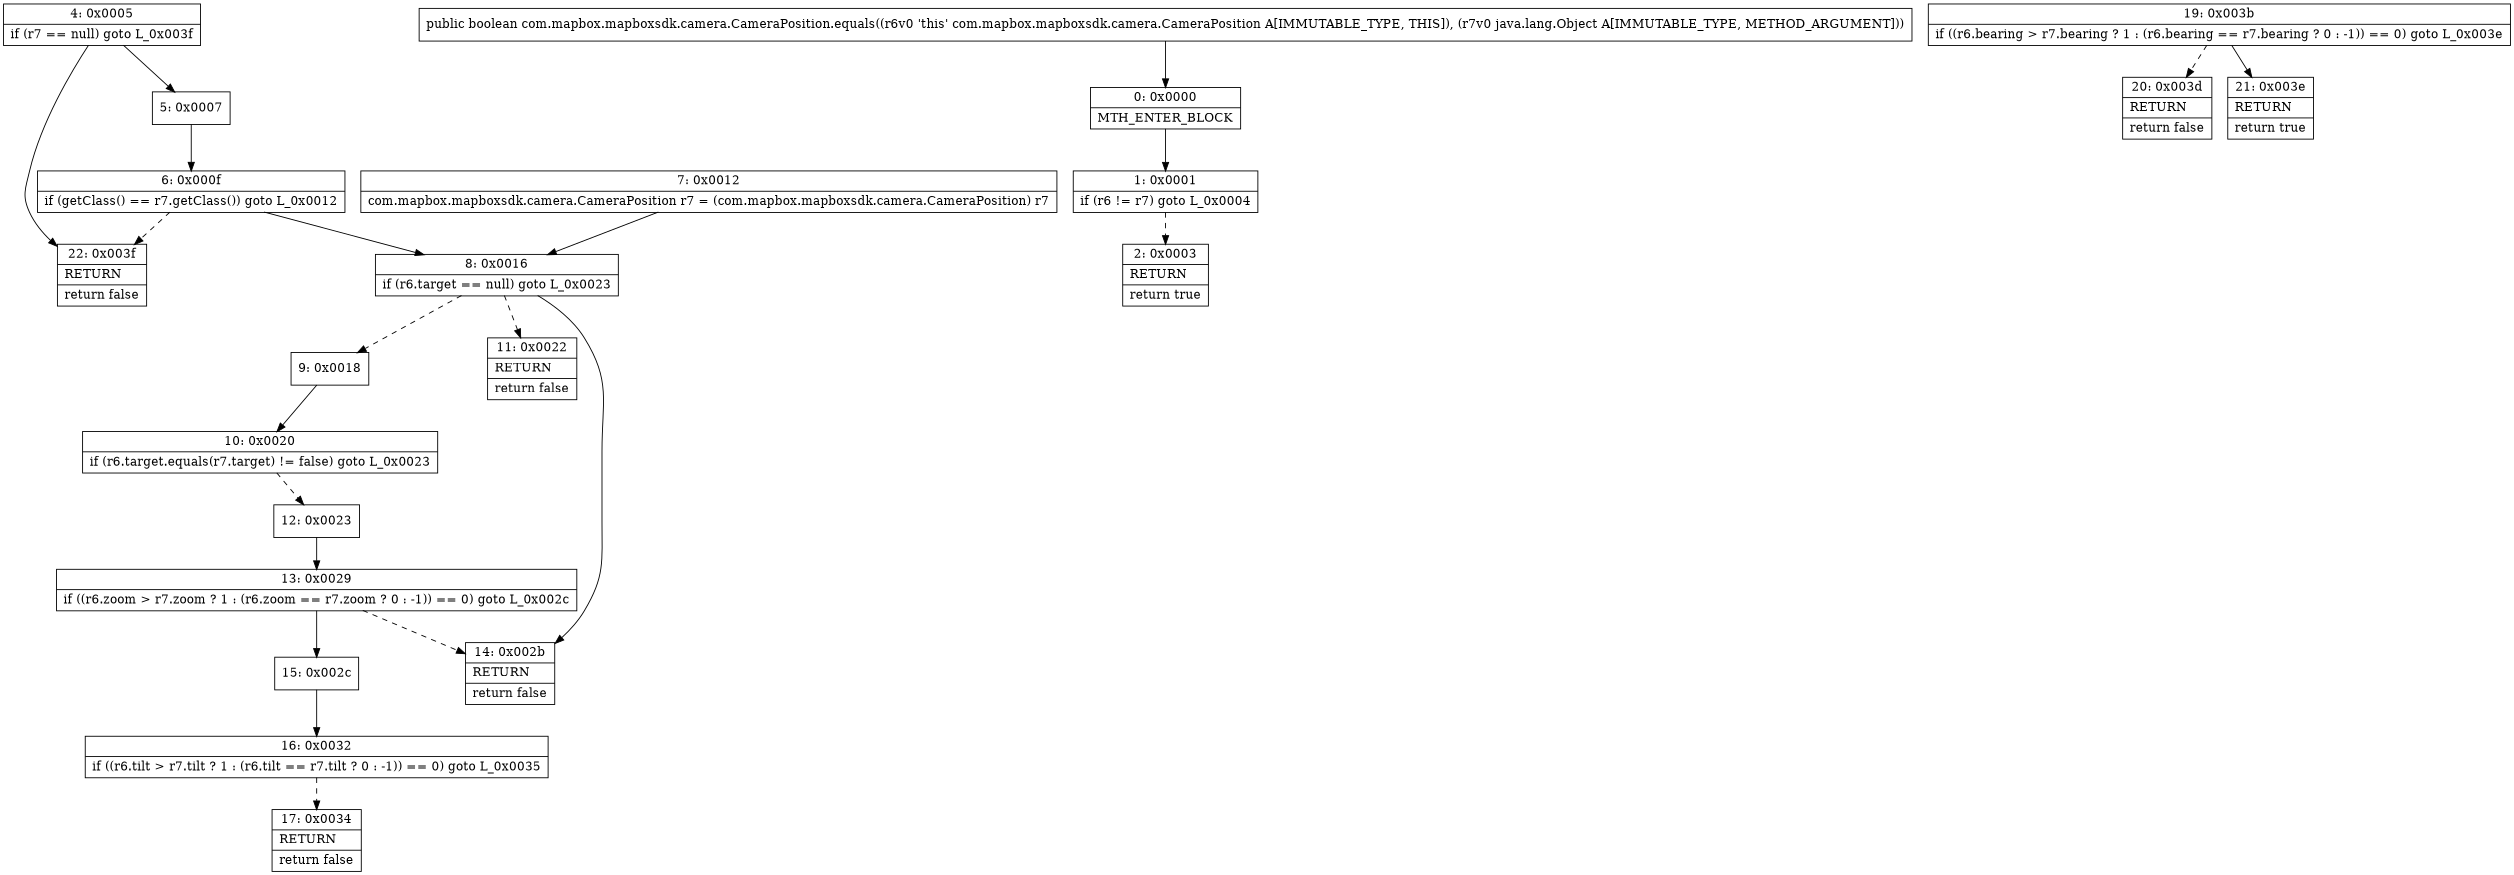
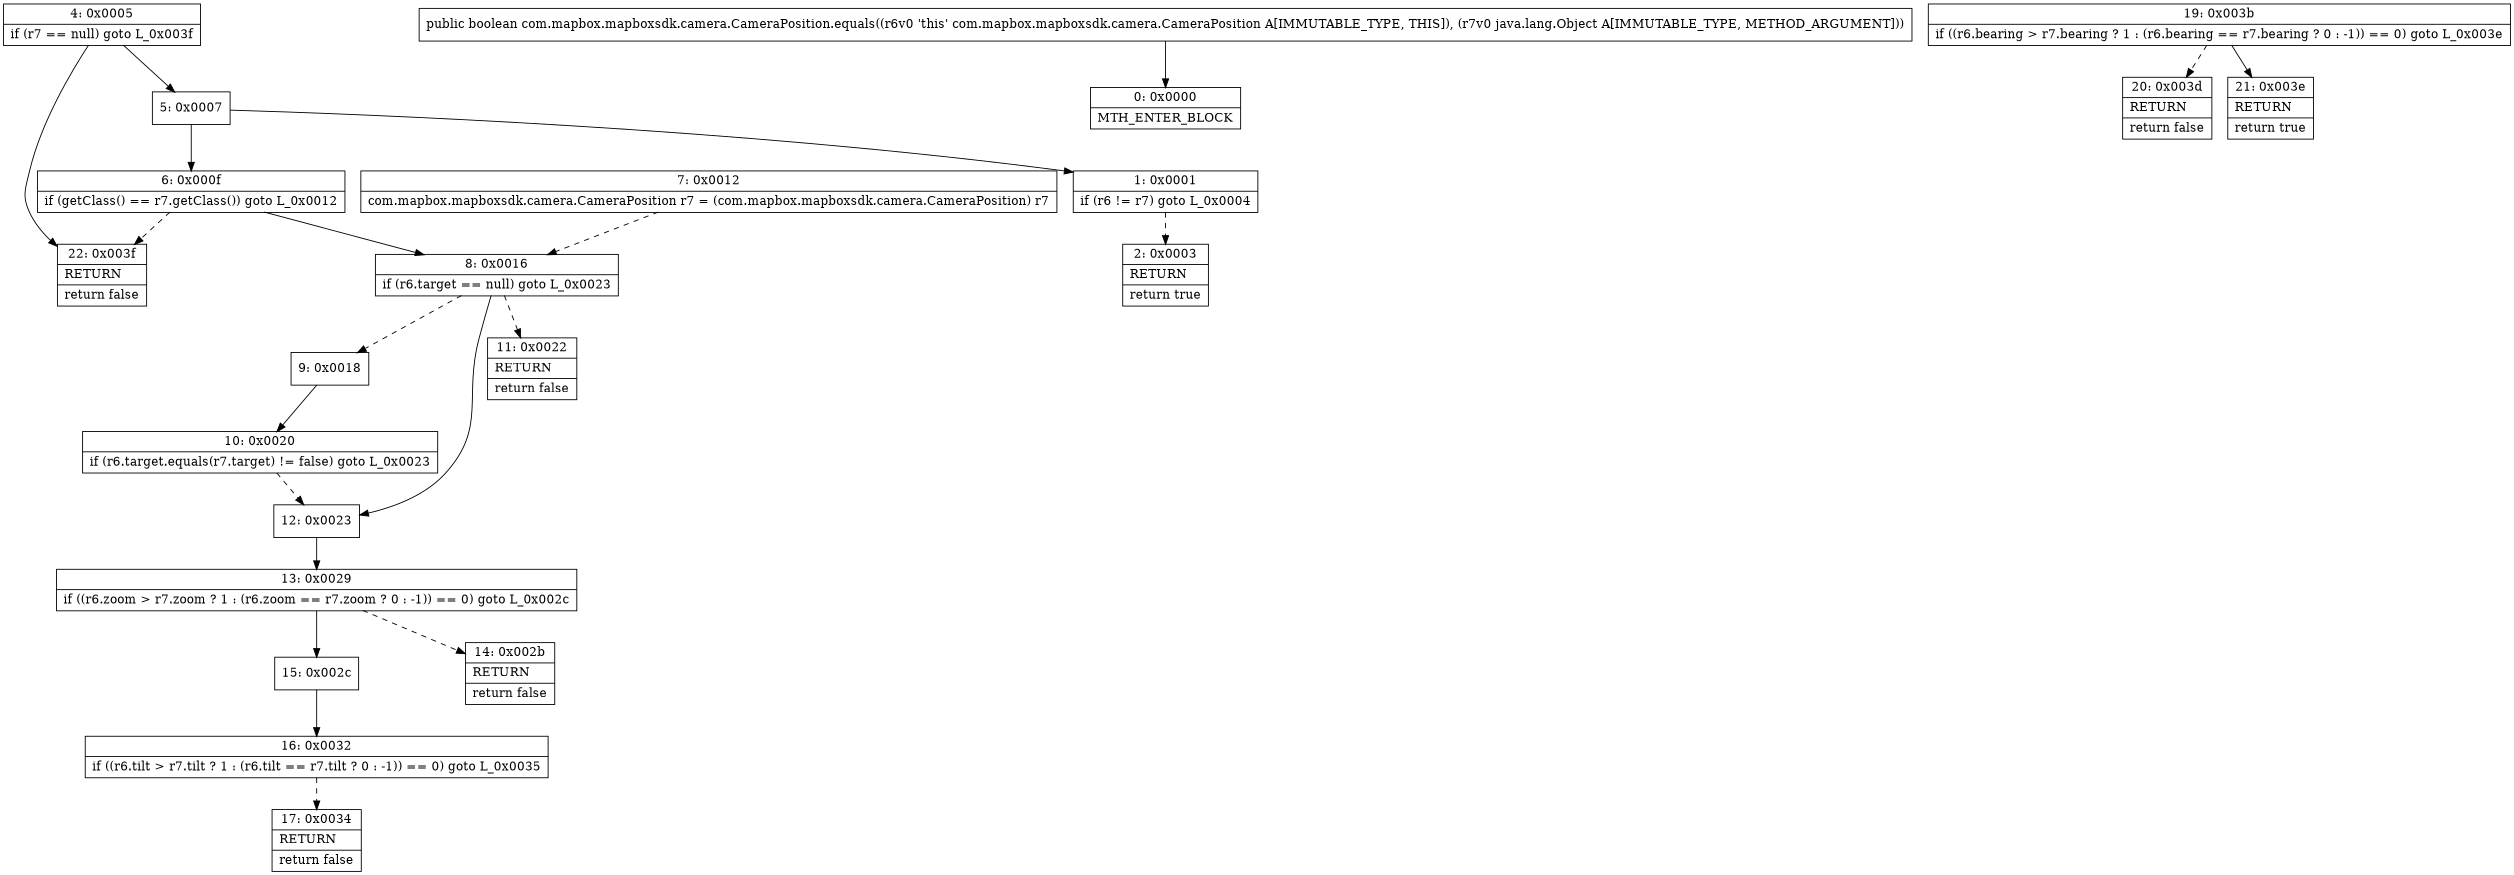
edge "0: 0x0000" -> "1: 0x0001": now "5: 0x0007" -> "1: 0x0001"
edge "7: 0x0012" -> "8: 0x0016": style solid -> dashed
edge "8: 0x0016" -> "14: 0x002b": now "8: 0x0016" -> "12: 0x0023"
